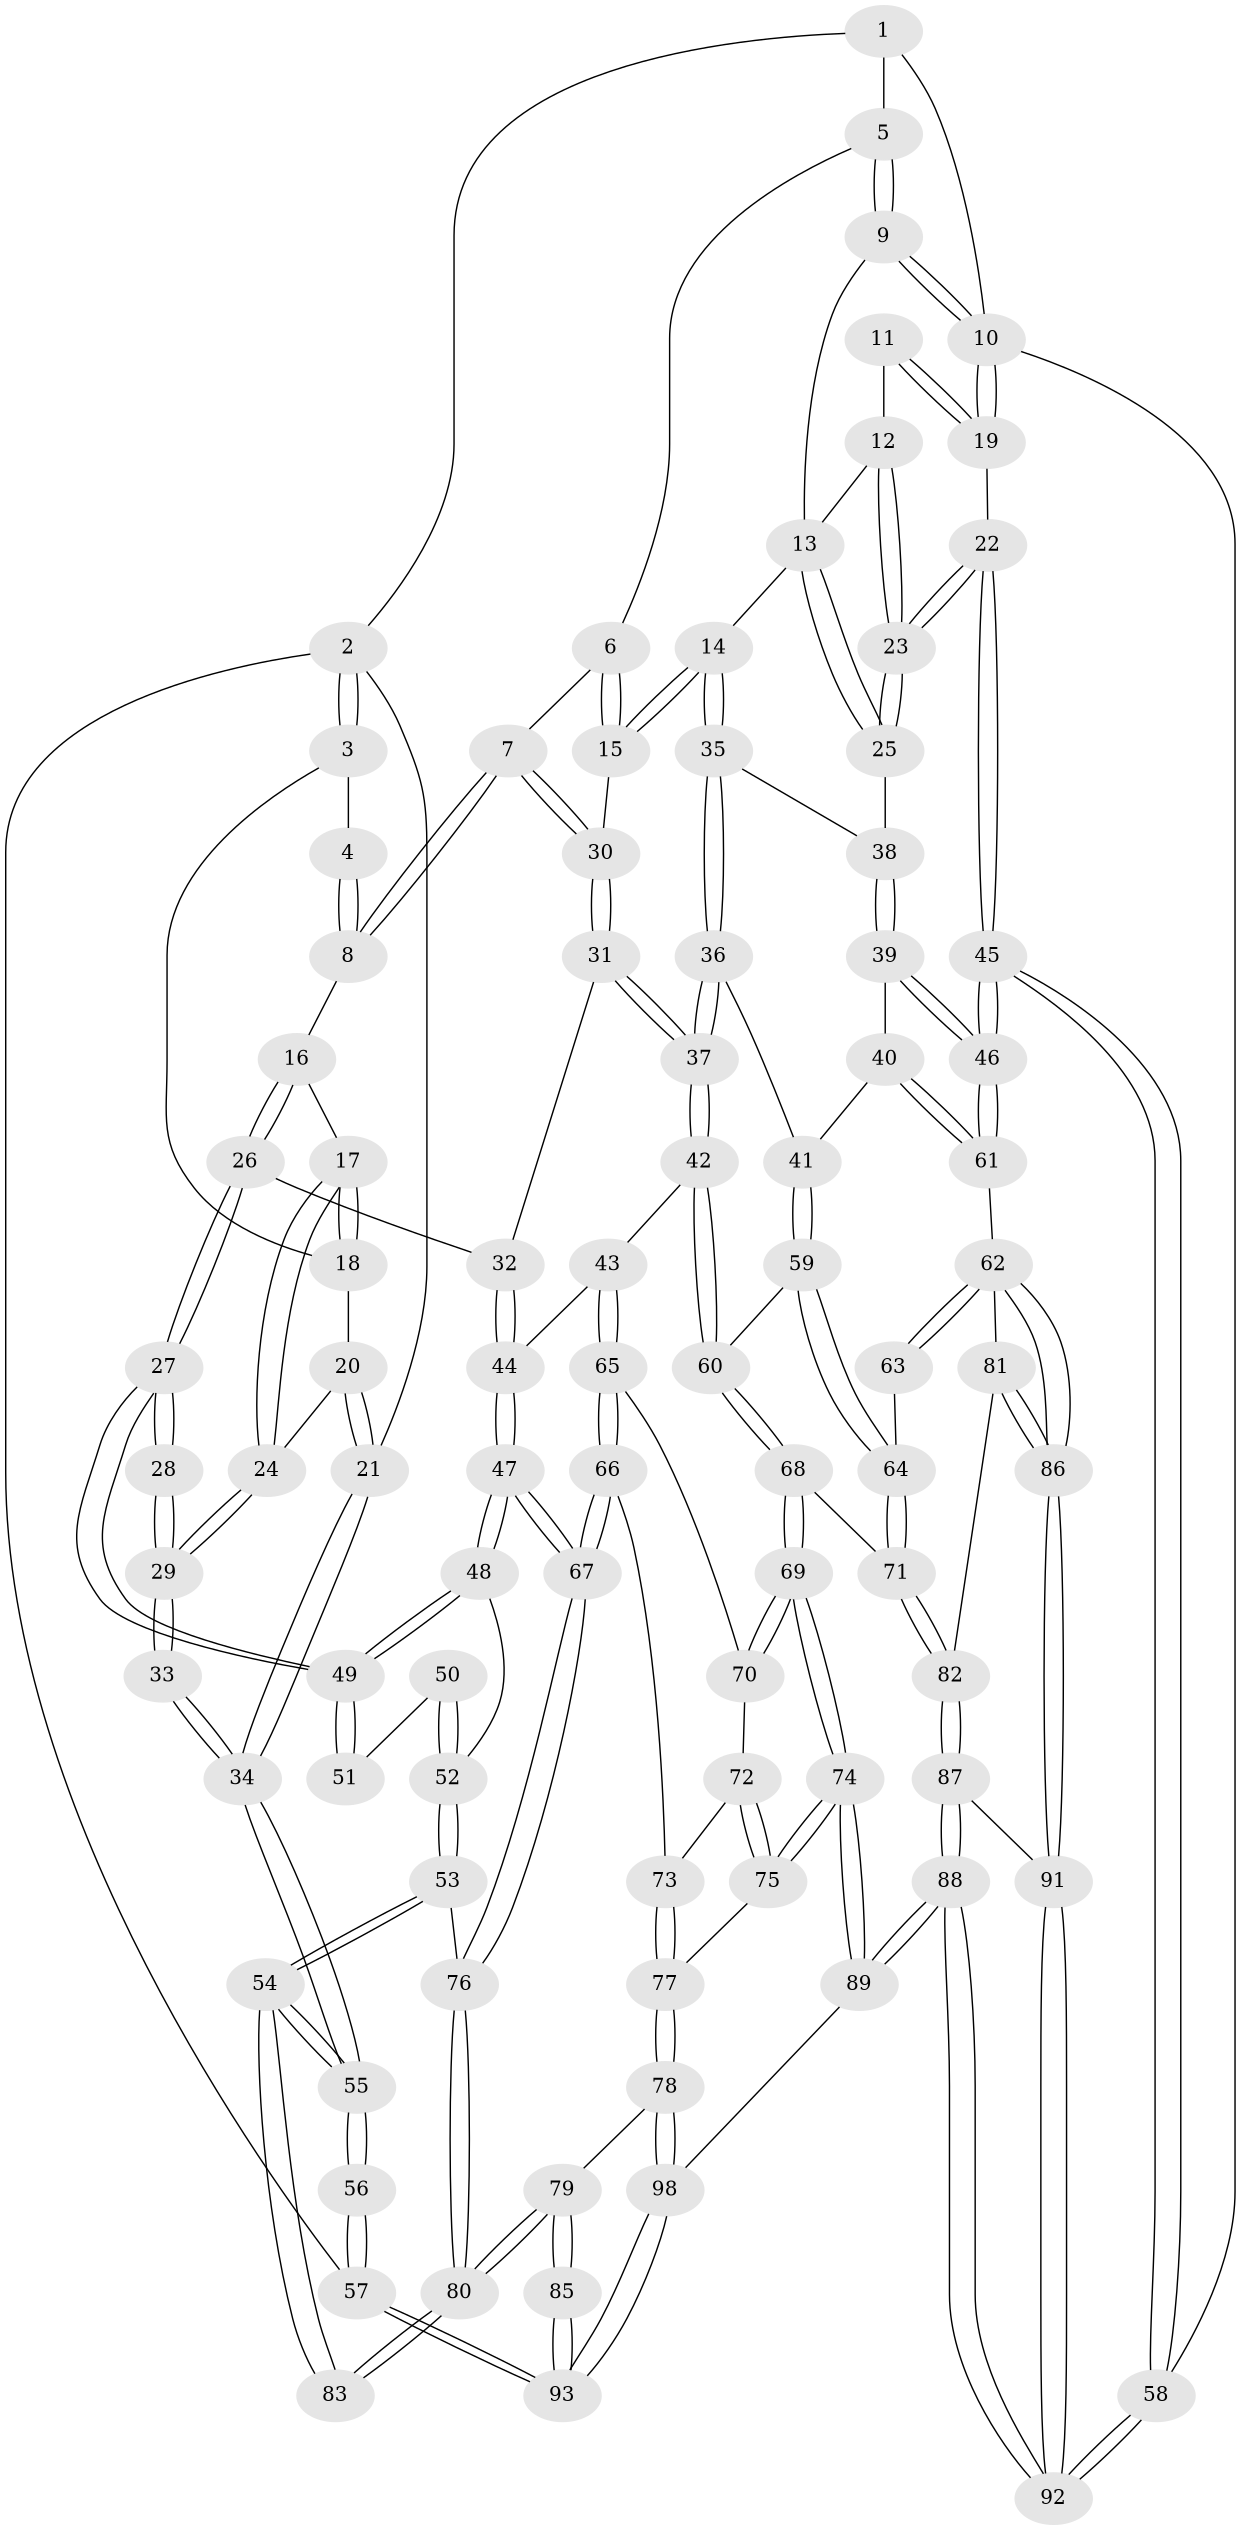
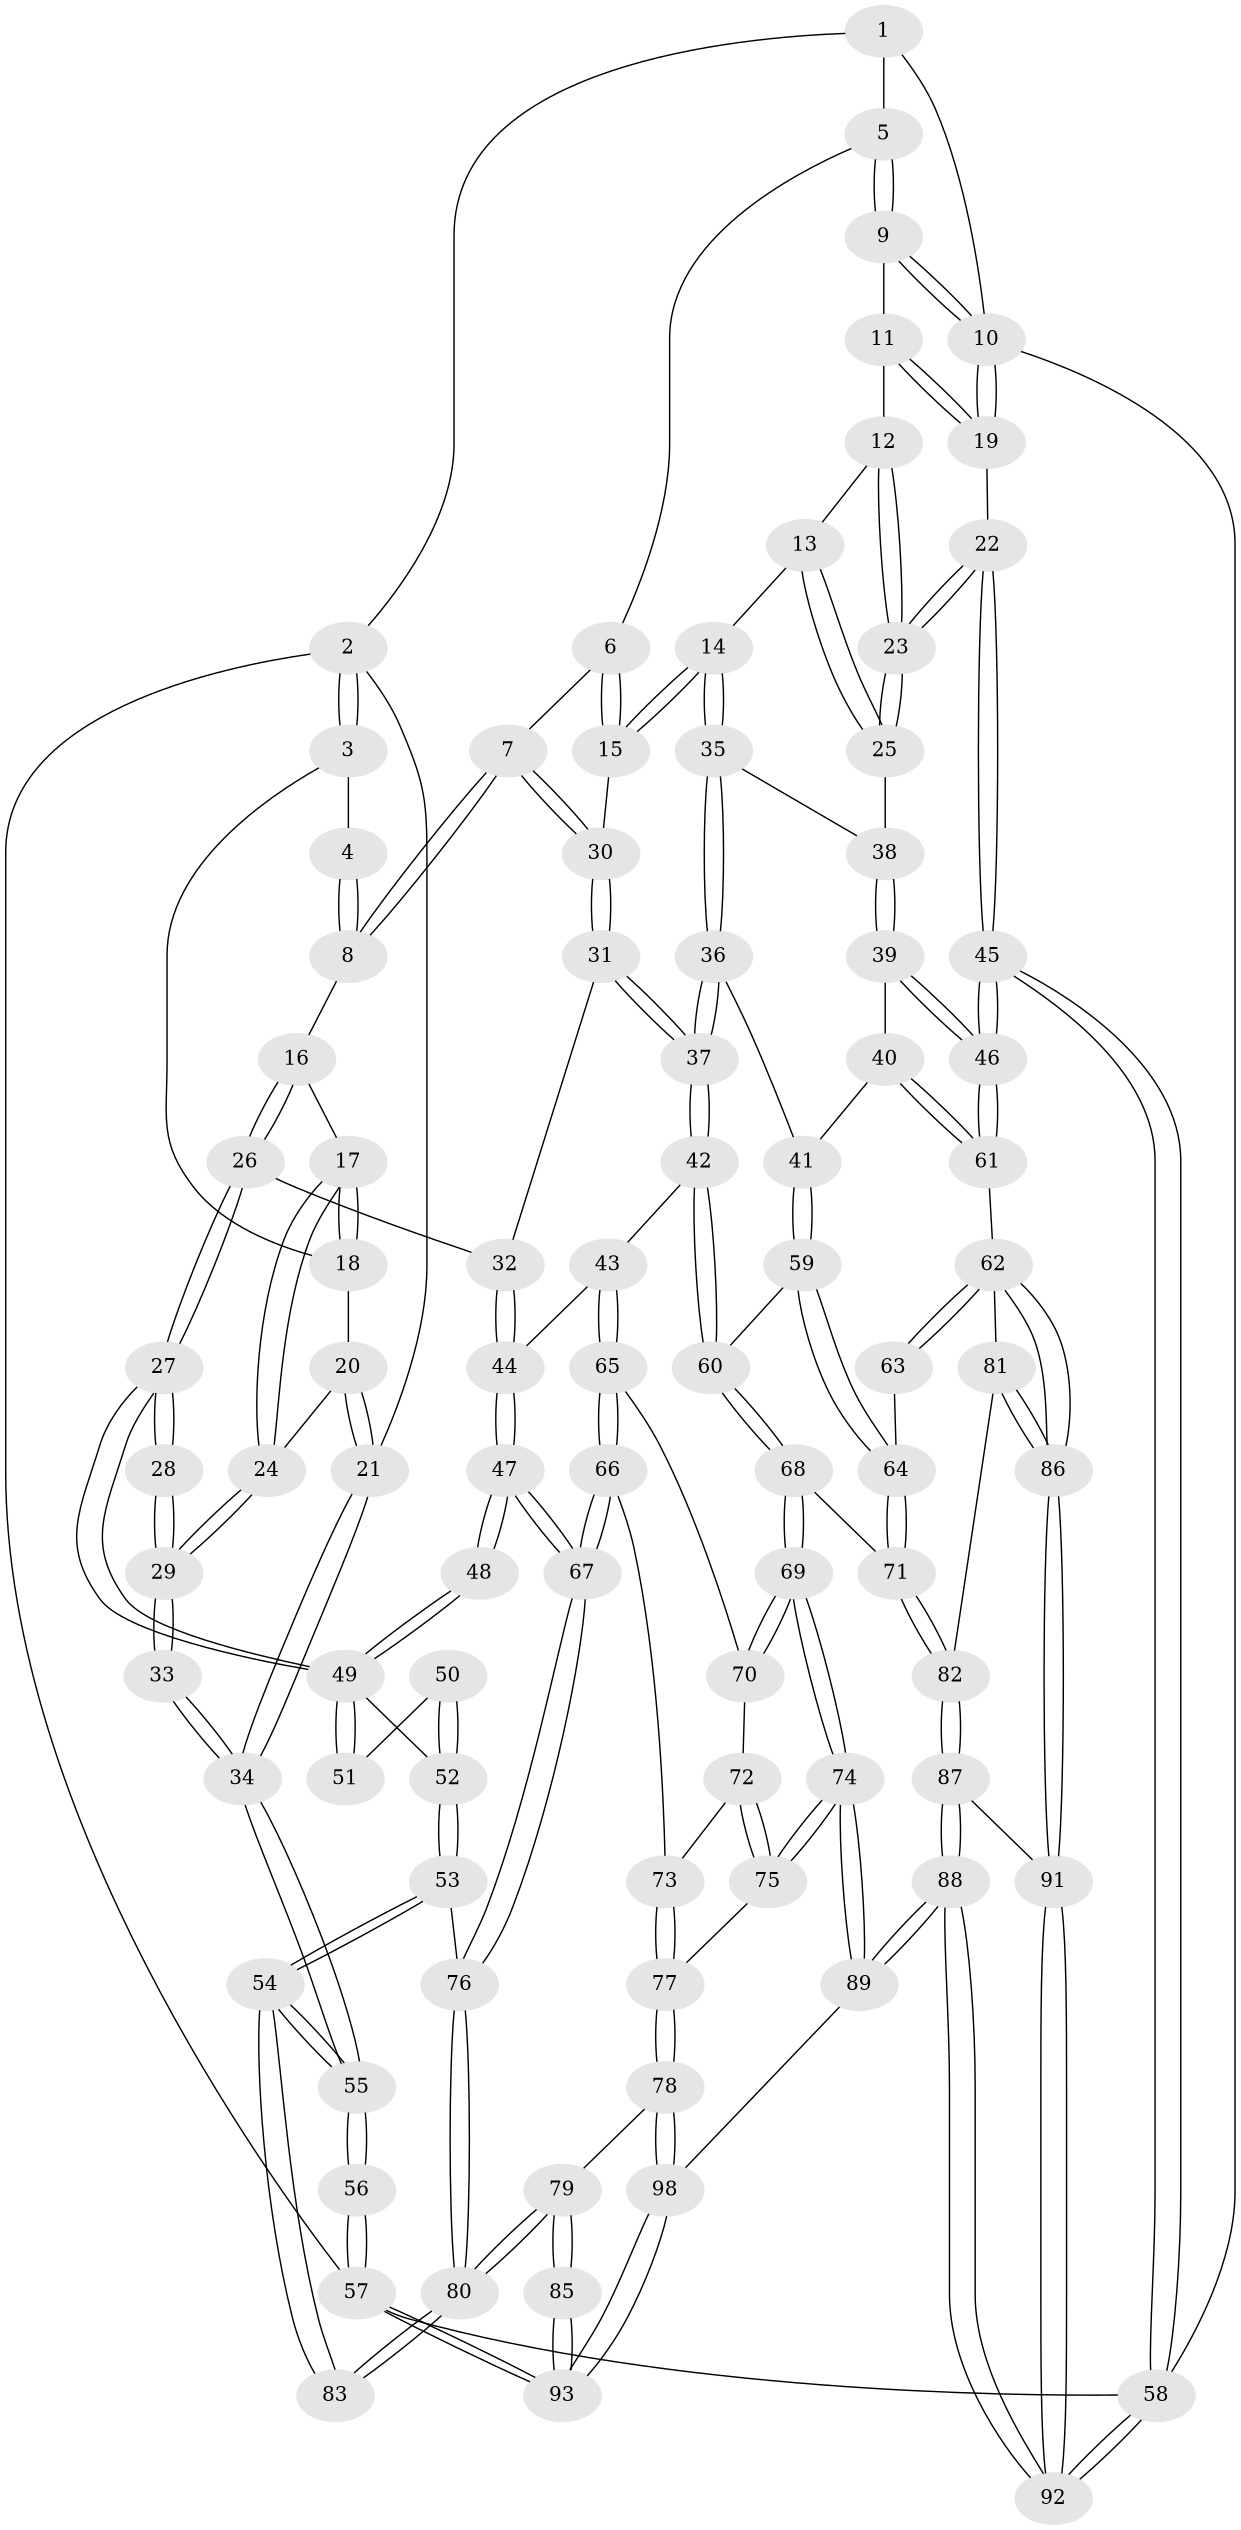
edge "9" -- "13": now "9" -- "11"
edge "48" -- "52": now "49" -- "52"
edge "57" -- "58": added
